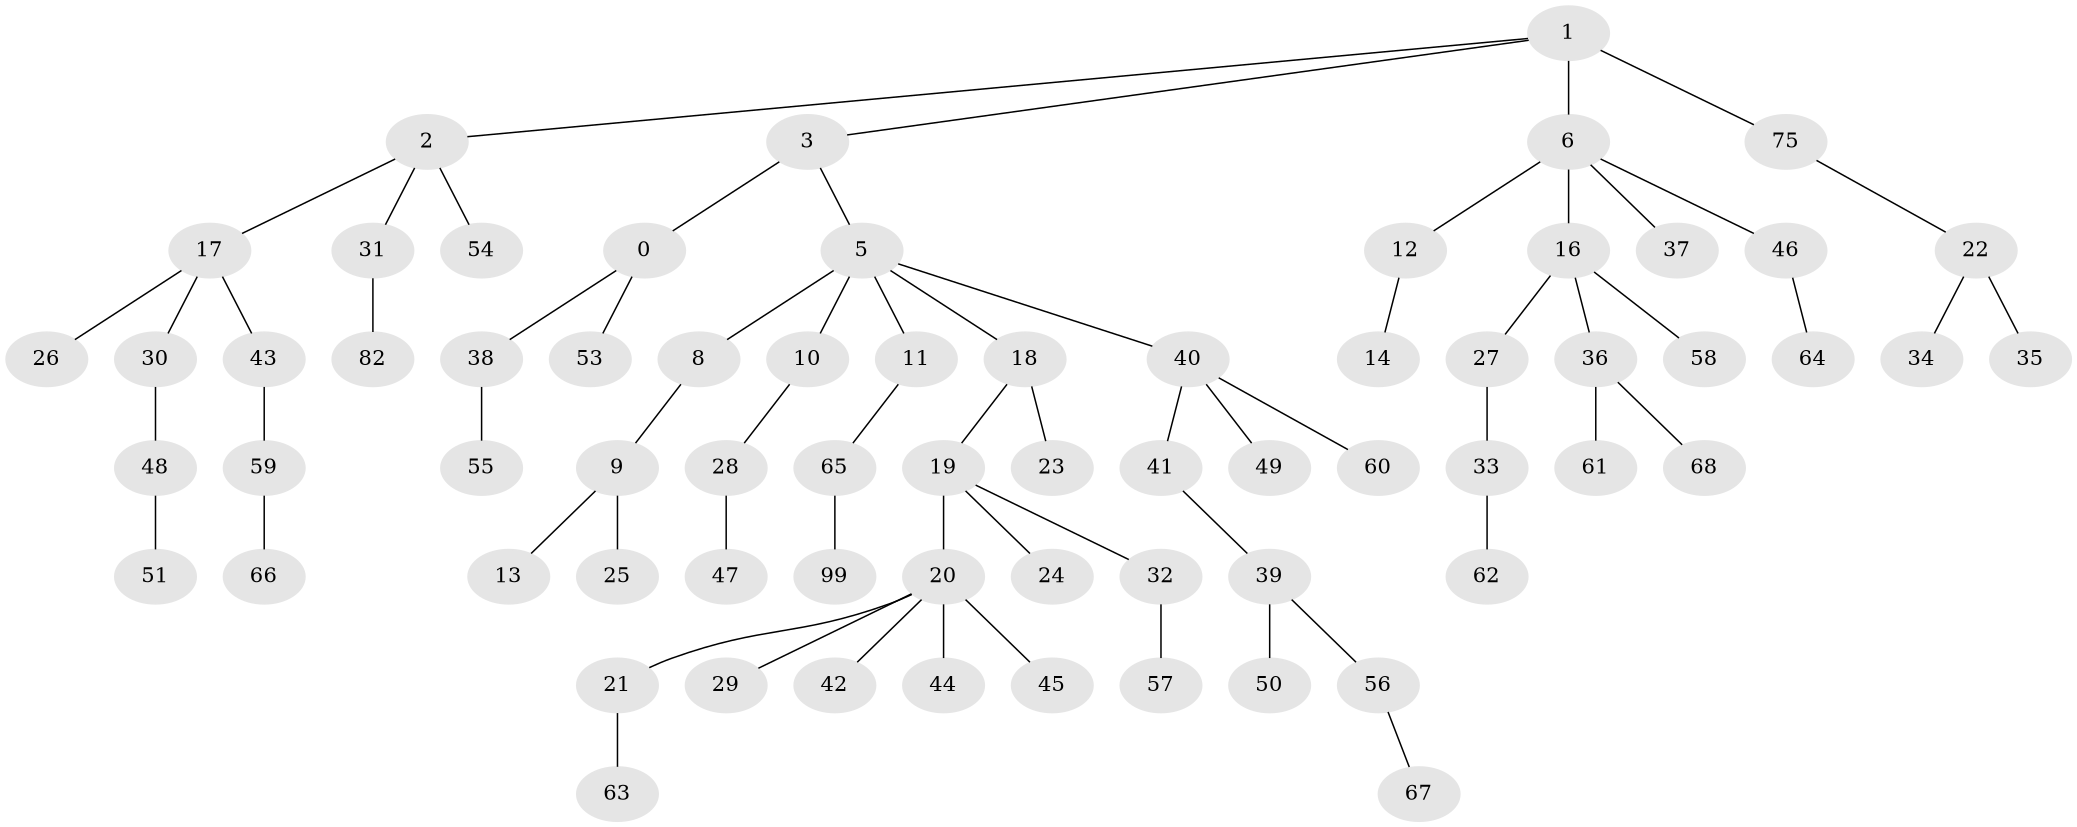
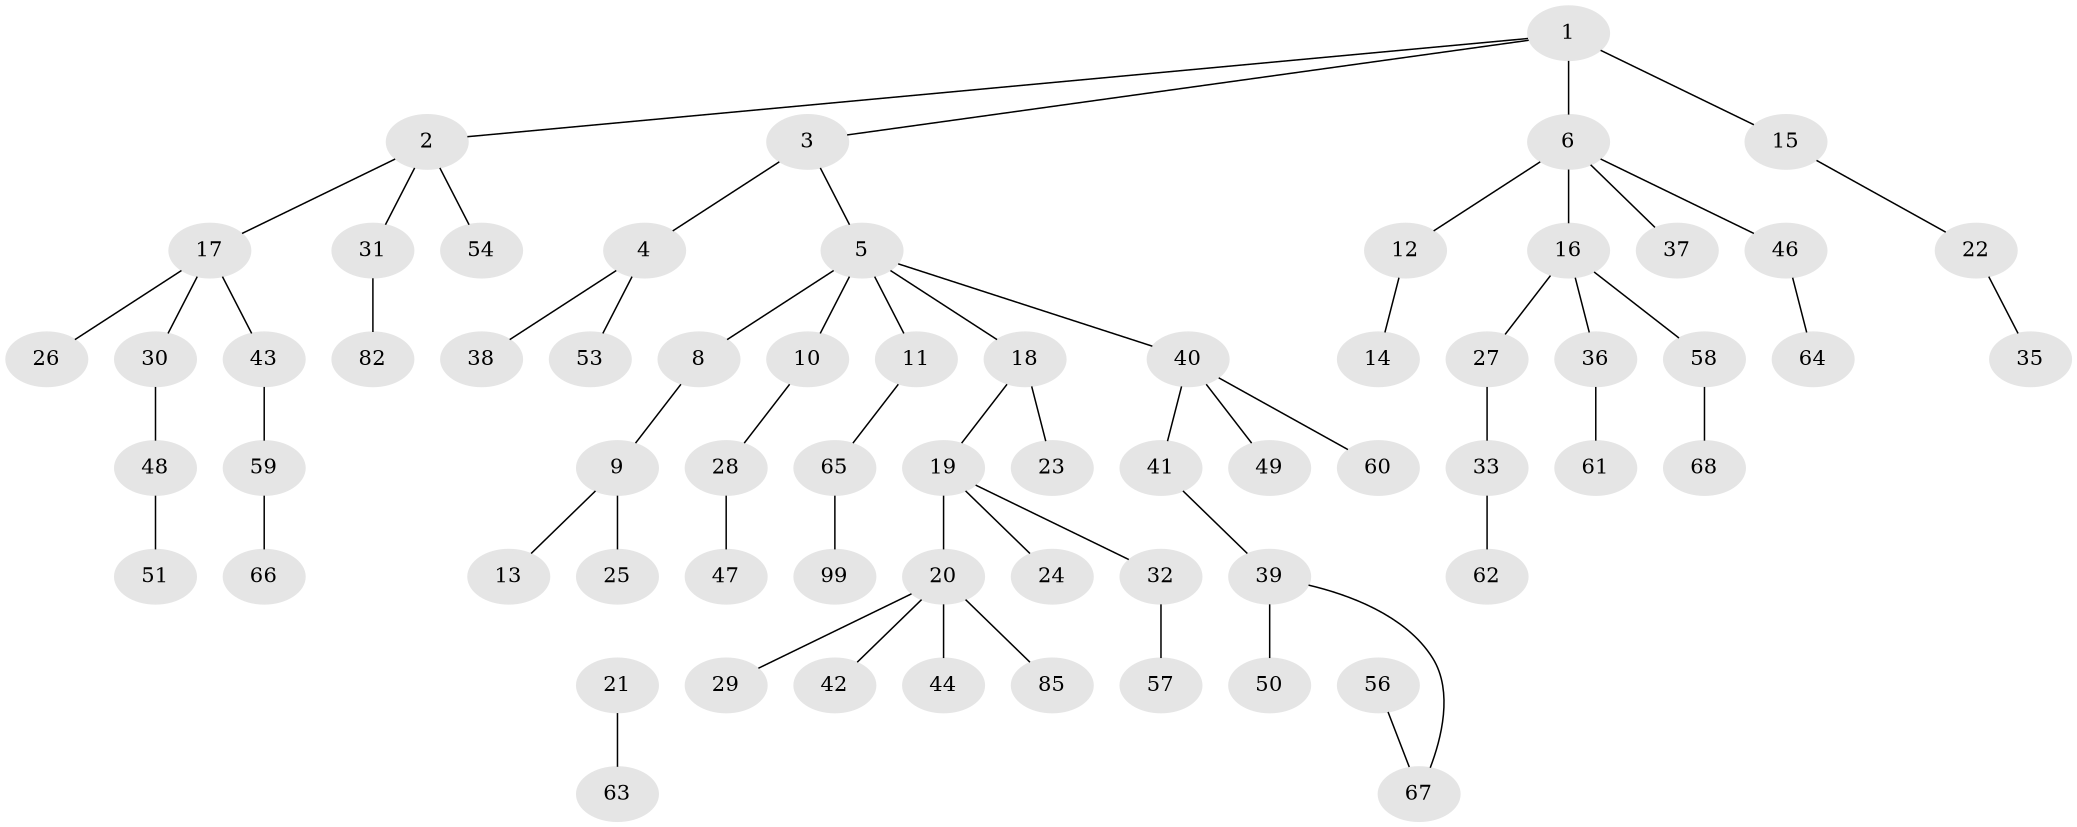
node "75": label "75" -> "15"
node "0": label "0" -> "4"
node "34": removed
edge "36" -- "68": now "58" -- "68"
node "55": removed
edge "20" -- "21": removed
edge "39" -- "56": now "39" -- "67"
node "45": label "45" -> "85"
